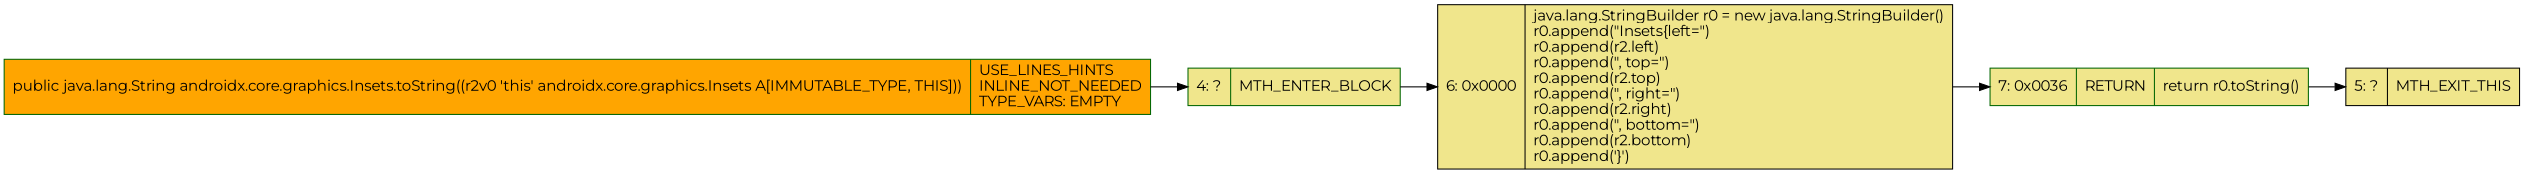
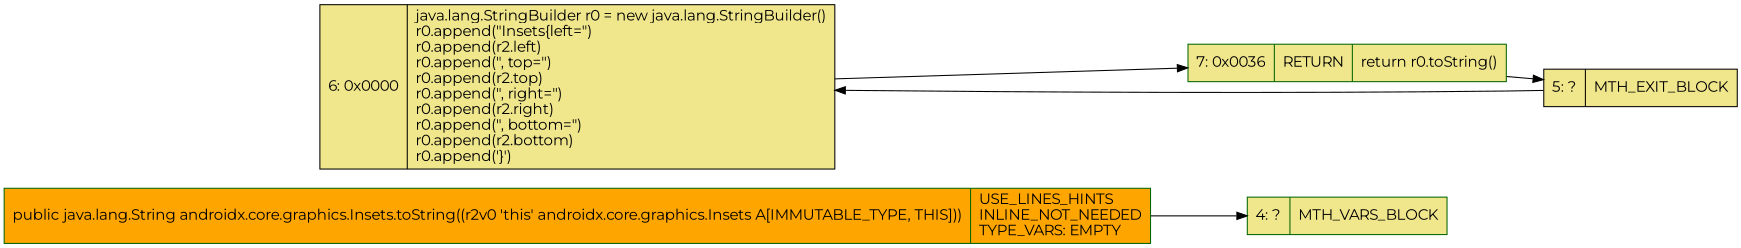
node "4: ?": text "MTH_ENTER_BLOCK" -> "MTH_VARS_BLOCK"
node "5: ?": text "MTH_EXIT_THIS" -> "MTH_EXIT_BLOCK"
edge "4: ?" -> "6: 0x0000": now "5: ?" -> "6: 0x0000"
